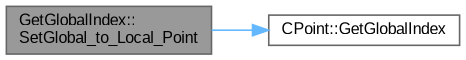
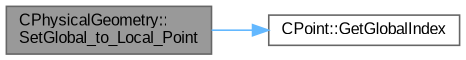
node "GetGlobalIndex:: SetGlobal_to_Local_Point": label "GetGlobalIndex:: SetGlobal_to_Local_Point" -> "CPhysicalGeometry:: SetGlobal_to_Local_Point"
